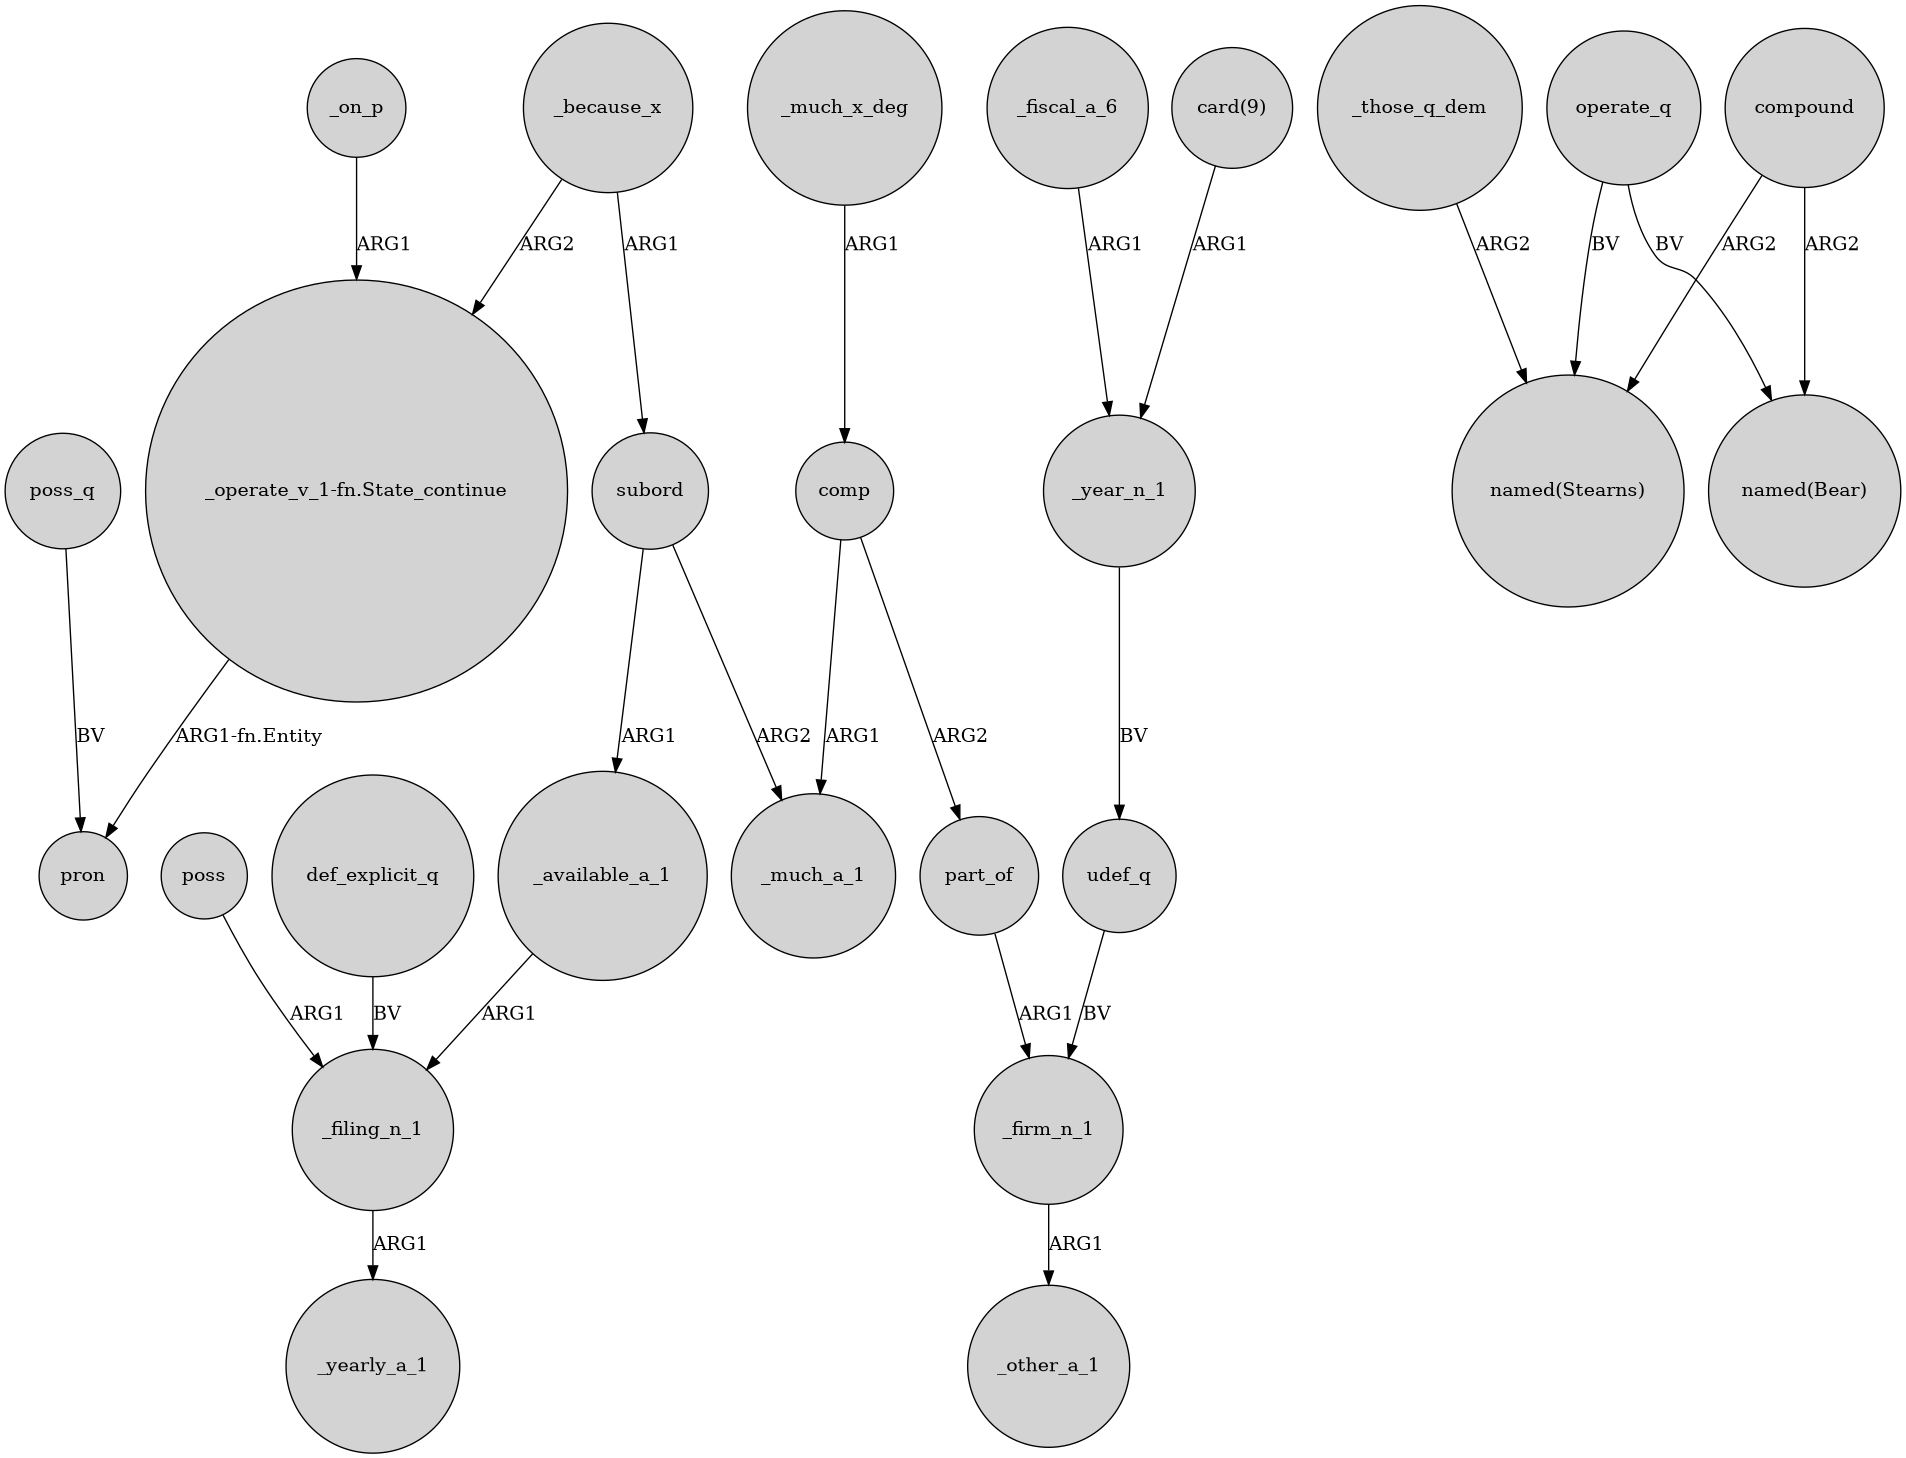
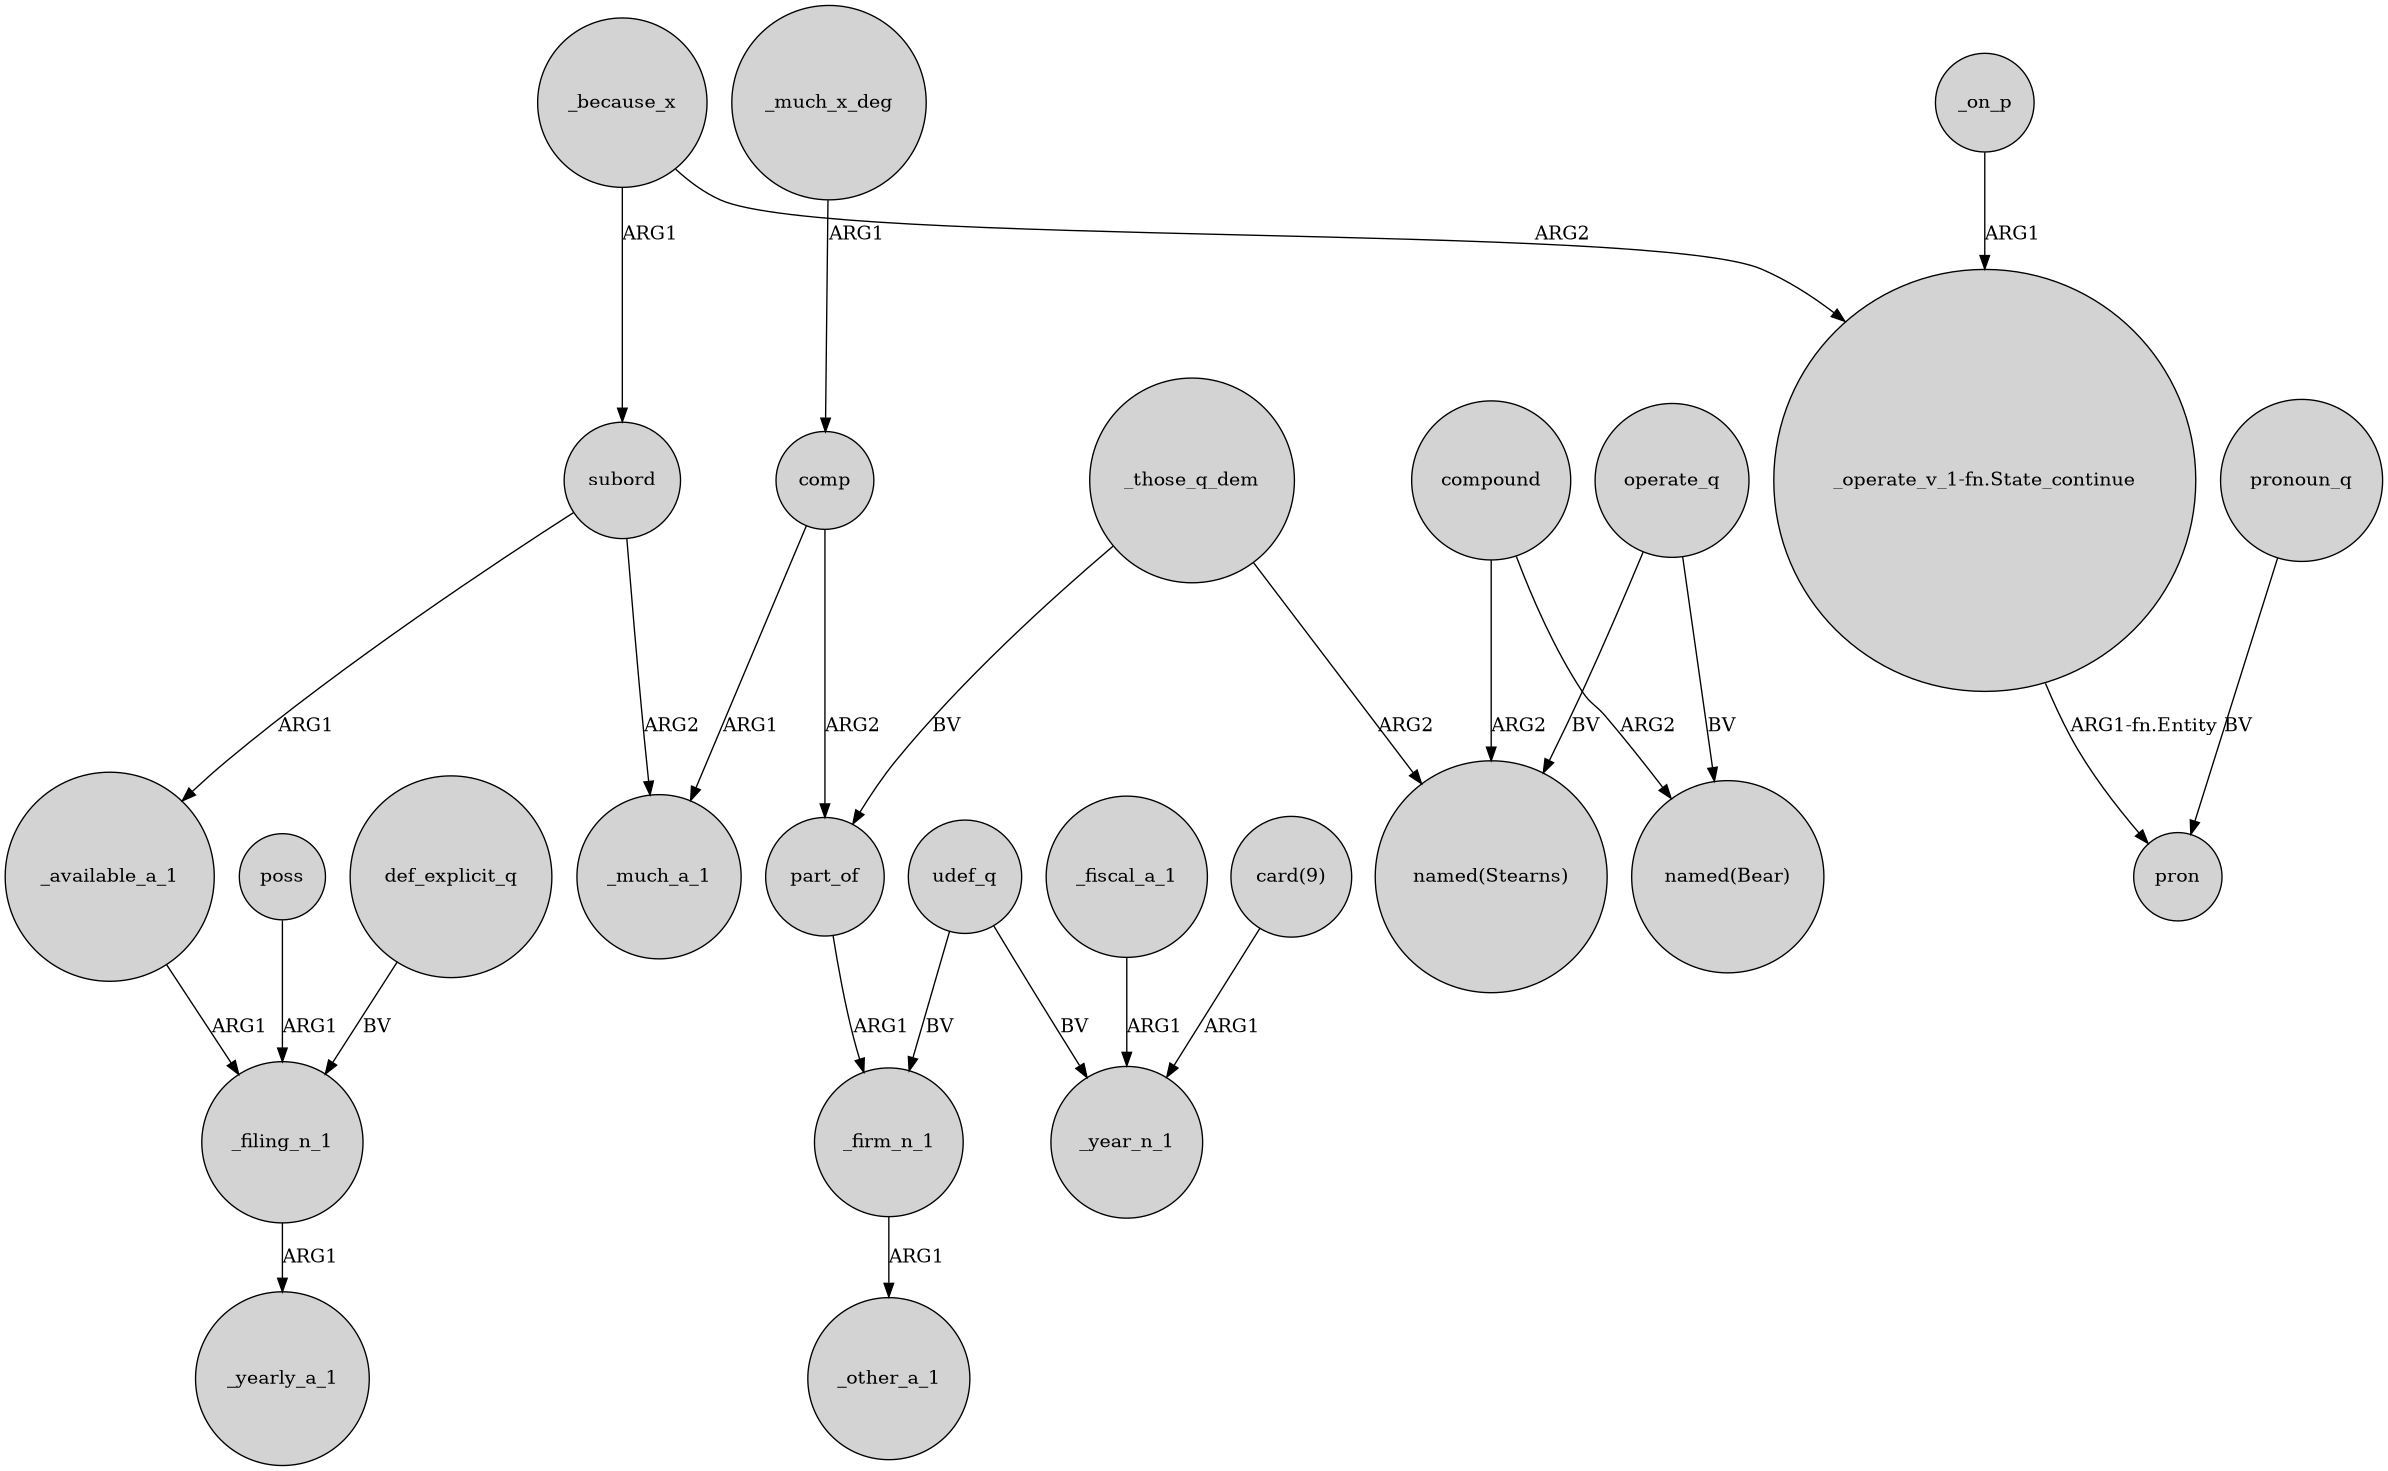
node "_fiscal_a_6": label "_fiscal_a_6" -> "_fiscal_a_1"
node "poss_q": label "poss_q" -> "pronoun_q"
edge "_those_q_dem" -> "part_of": added, label "BV"
edge "_year_n_1" -> "udef_q": reversed
